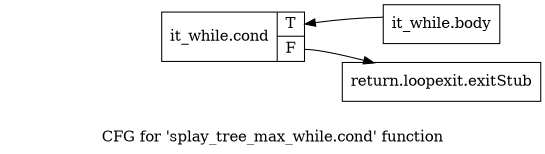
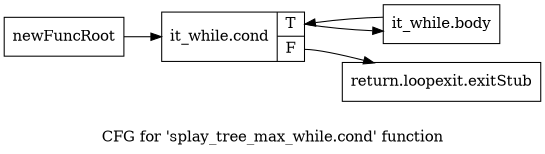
edge "it_while.cond" -> "it_while.body": added
node "newFuncRoot": added
